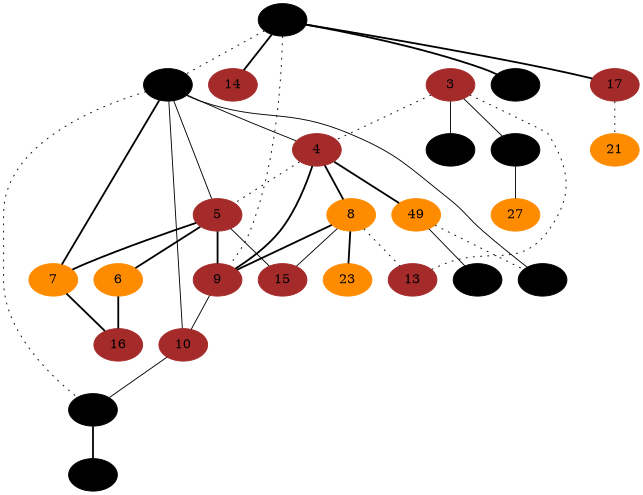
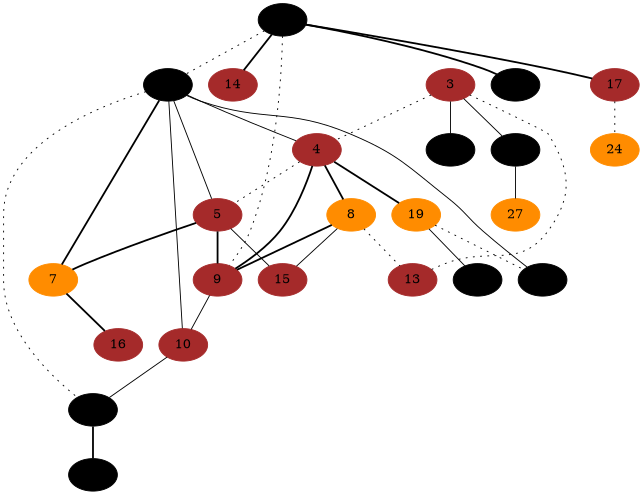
node "21": label "21" -> "24"
node "49": label "49" -> "19"
node "6": removed
node "23": removed
